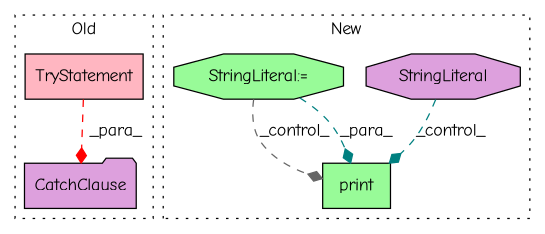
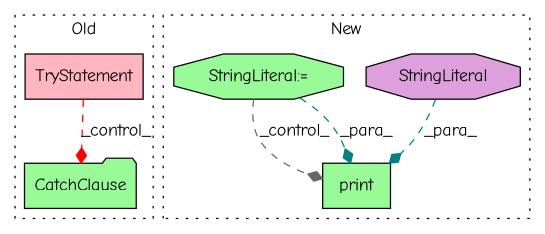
edge "TryStatement" -> "CatchClause": label "_para_" -> "_control_"
edge "StringLiteral" -> "print": label "_control_" -> "_para_"
node "CatchClause": fillcolor plum -> palegreen
